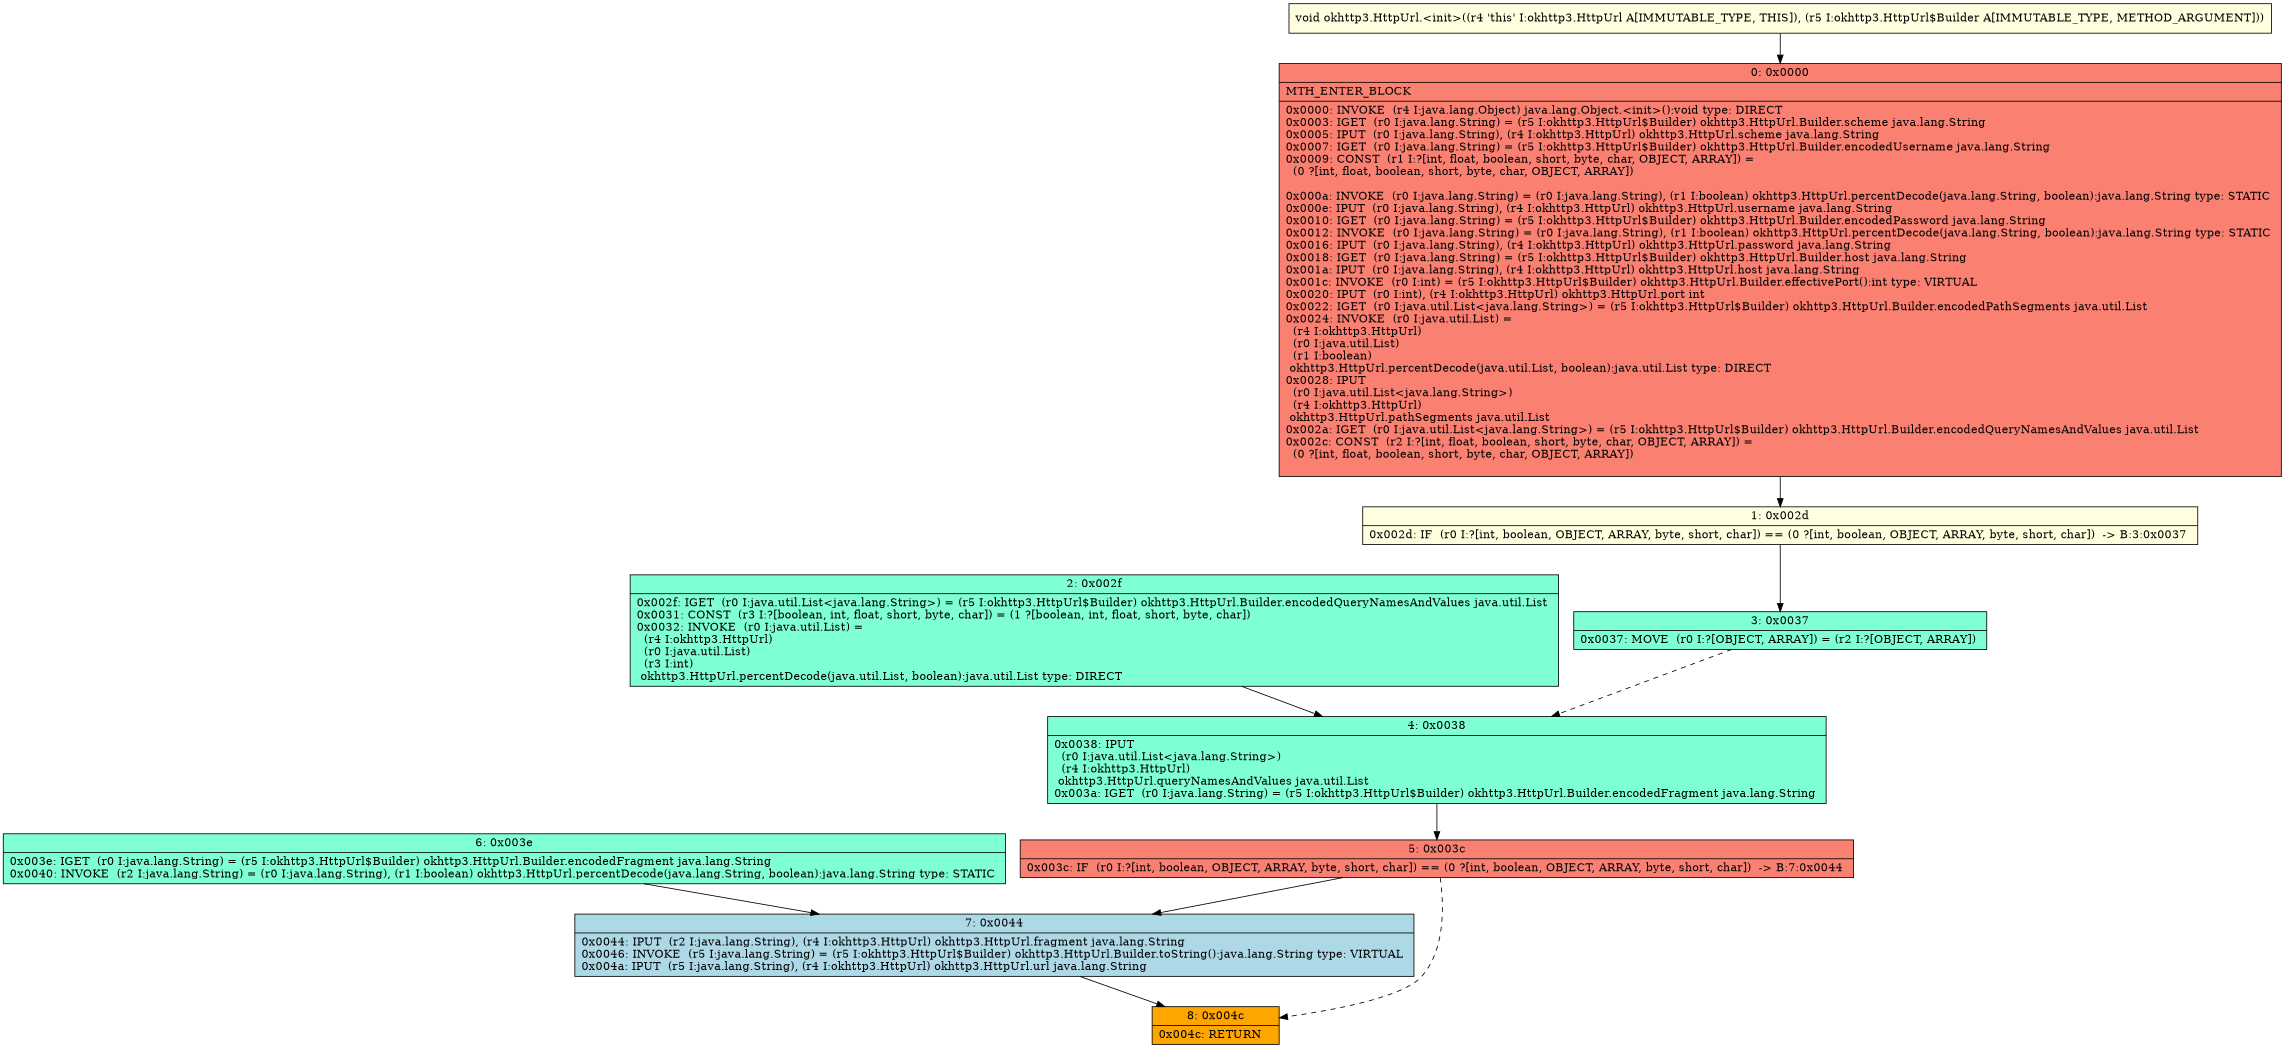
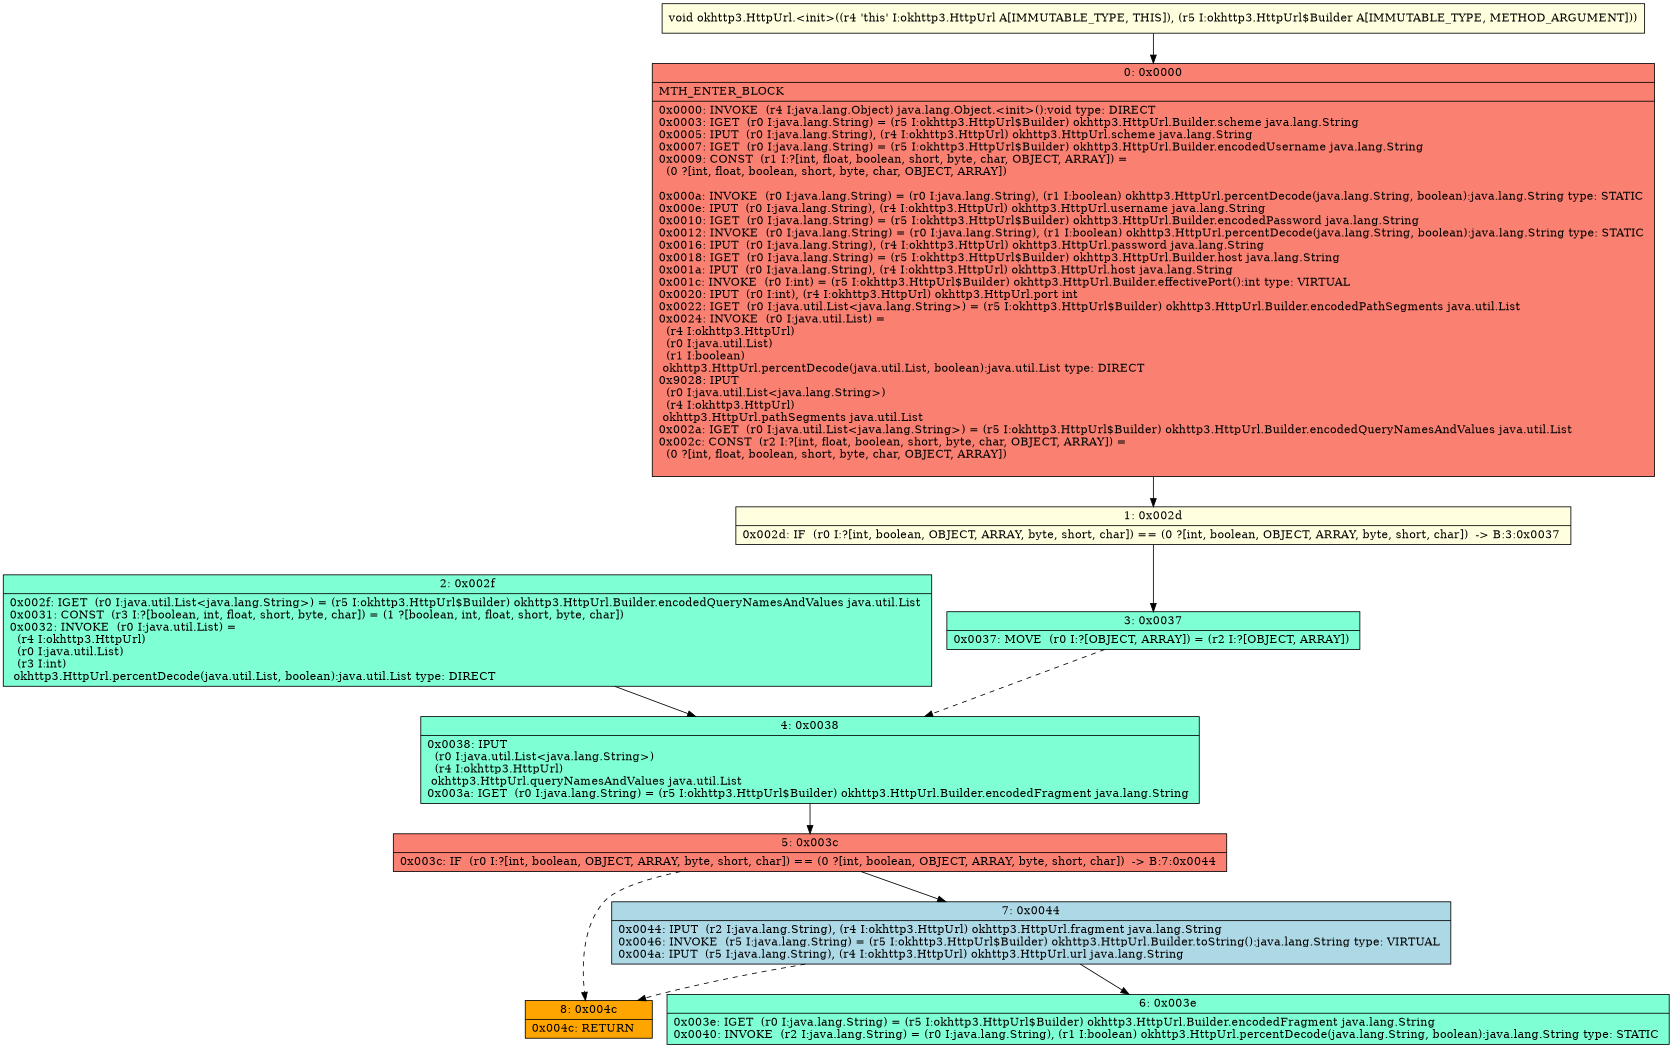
node "0: 0x0000": text "0x0028: IPUT" -> "0x9028: IPUT"
edge "6: 0x003e" -> "7: 0x0044": reversed
edge "7: 0x0044" -> "8: 0x004c": style solid -> dashed
